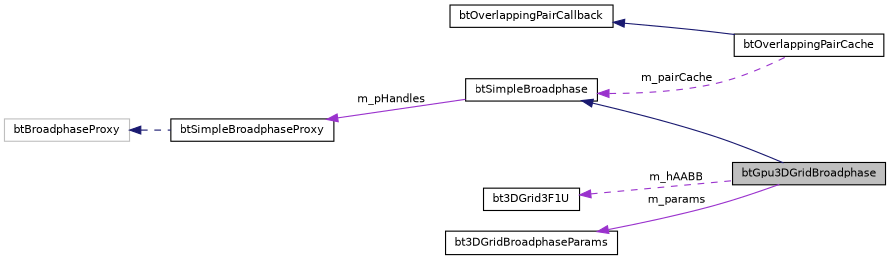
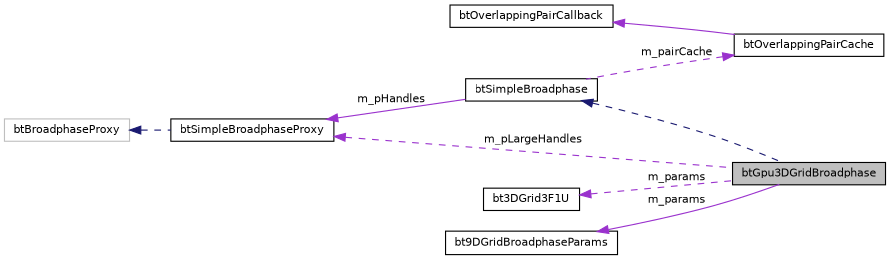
edge "btOverlappingPairCache" -> "btOverlappingPairCallback": color midnightblue -> darkorchid3
edge "btOverlappingPairCache" -> "btSimpleBroadphase": reversed
edge "btGpu3DGridBroadphase" -> "btSimpleBroadphase": style solid -> dashed
edge "btGpu3DGridBroadphase" -> "btSimpleBroadphaseProxy": added, label "m_pLargeHandles"
edge "btGpu3DGridBroadphase" -> "bt3DGrid3F1U": label " m_hAABB" -> " m_params"
node "bt3DGridBroadphaseParams": label "bt3DGridBroadphaseParams" -> "bt9DGridBroadphaseParams"
